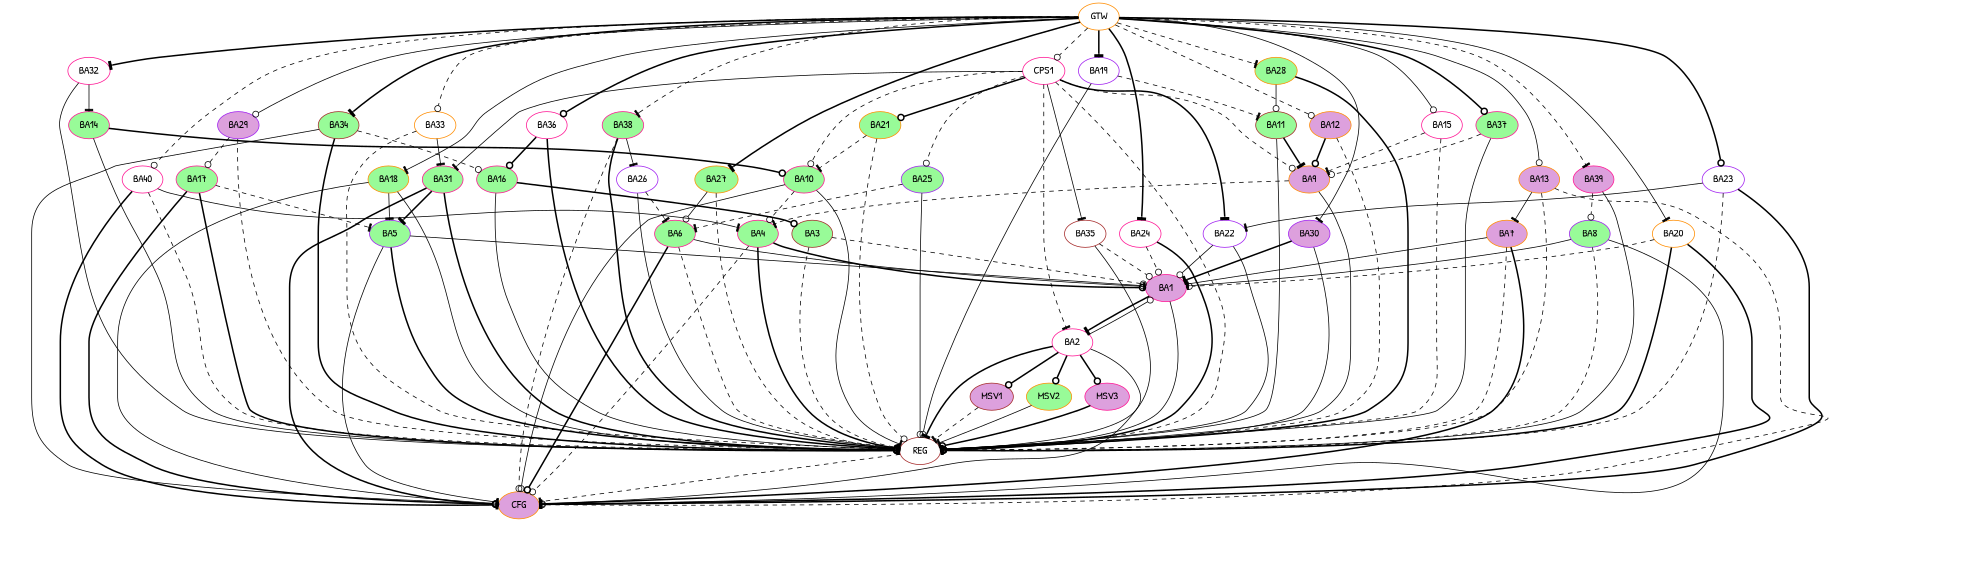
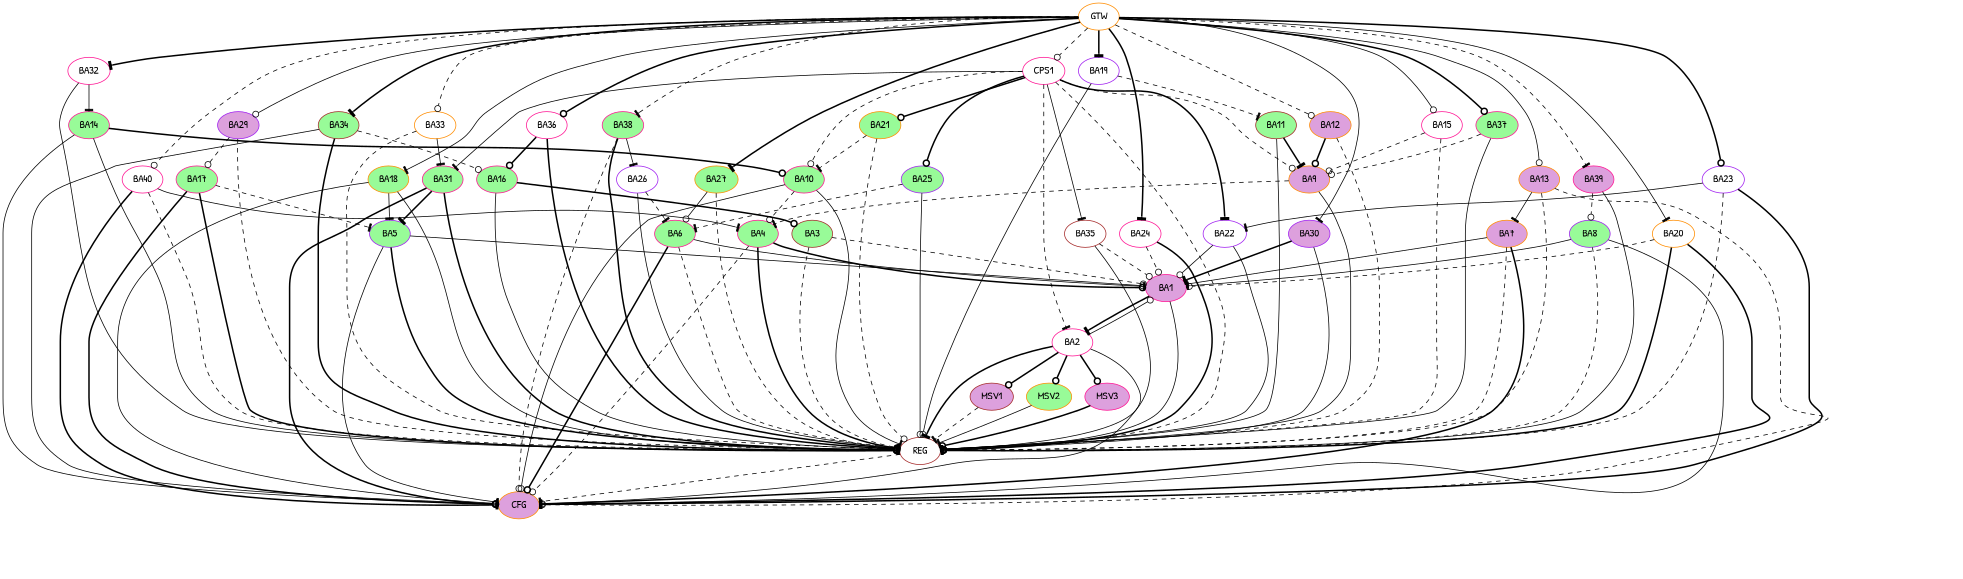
node "BA28": removed
edge "CPS1" -> "BA25": style dashed -> bold
edge "BA15" -> "BA9": arrowhead tee -> odot
edge "BA14" -> "CFG": added
